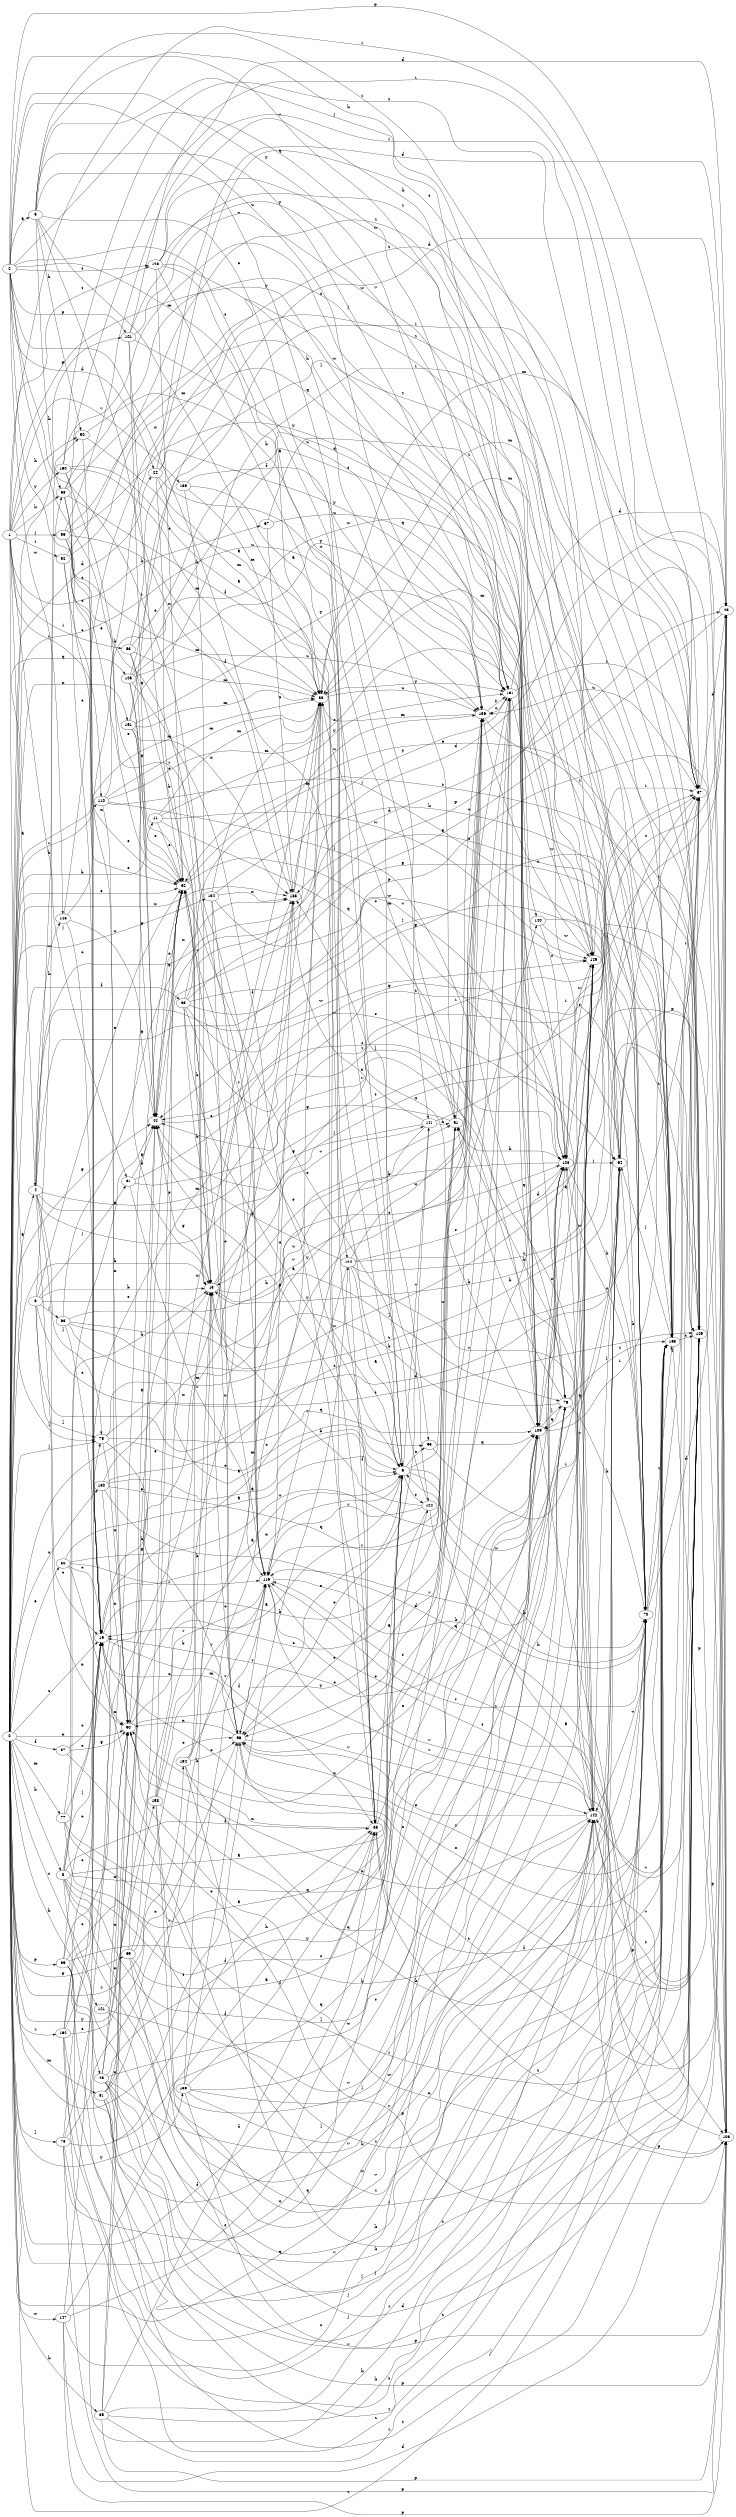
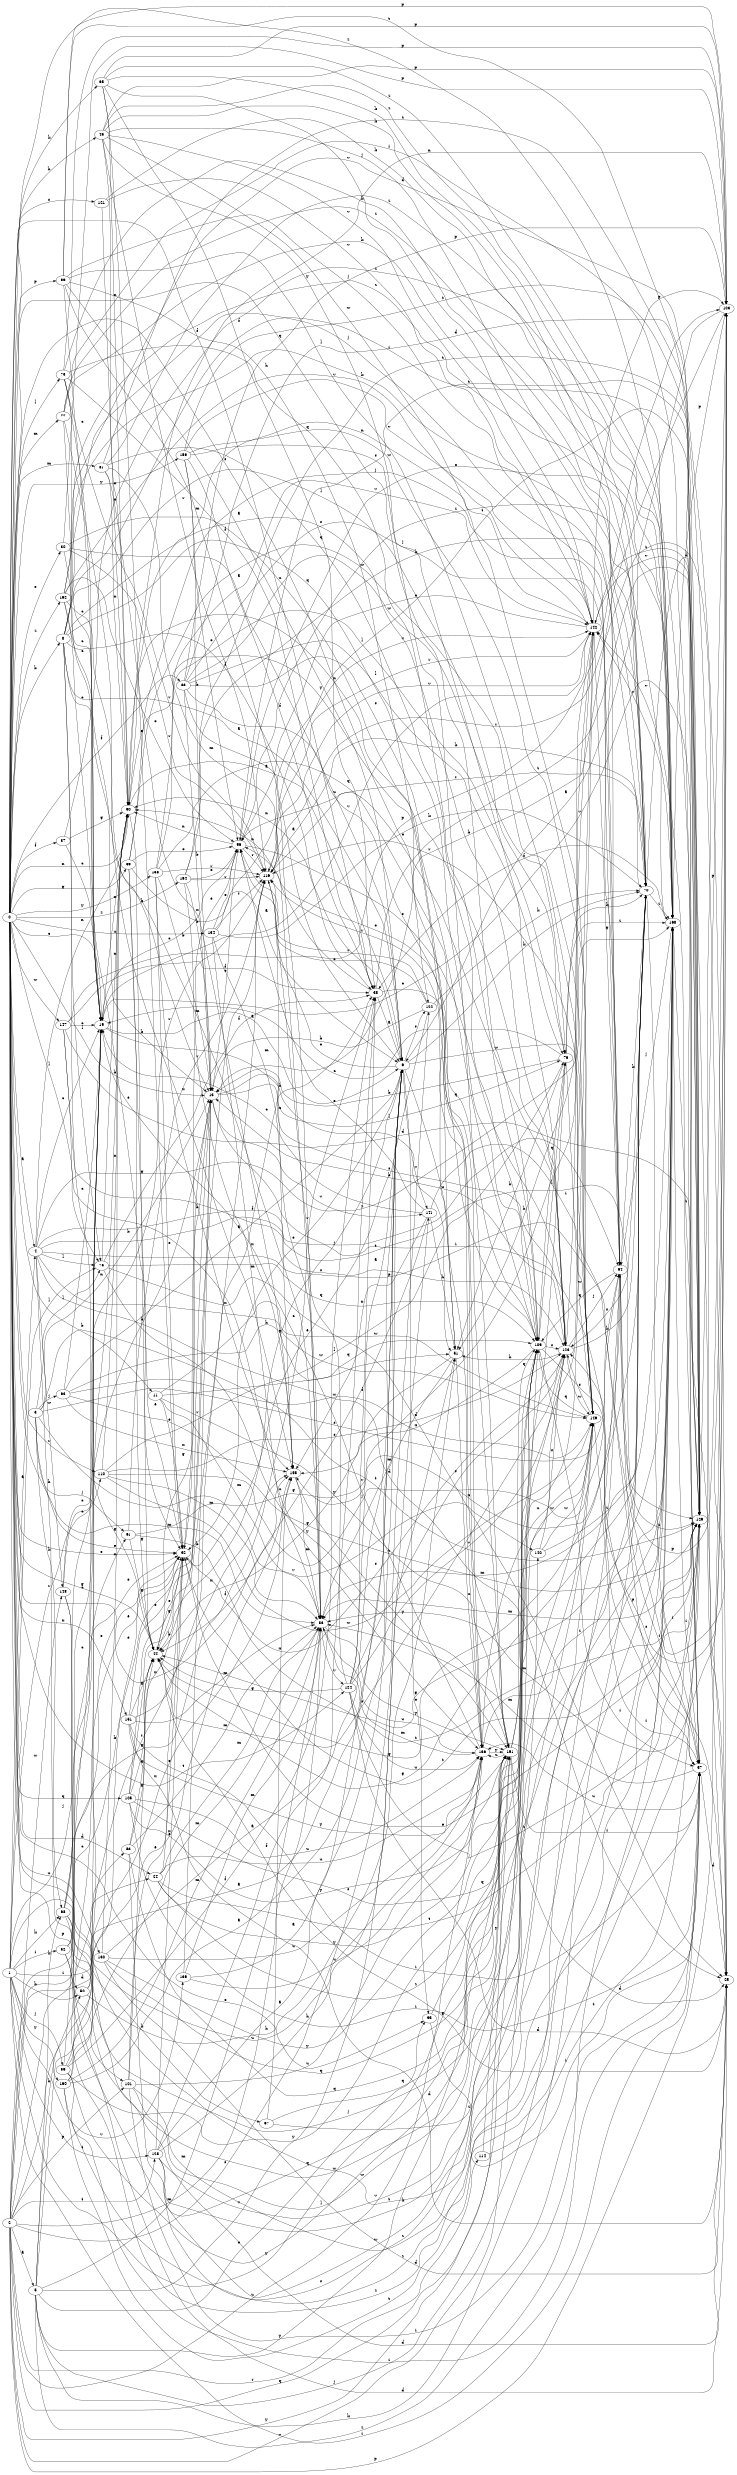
edge "142" -> "64": label "j" -> "g"
node "114": added
